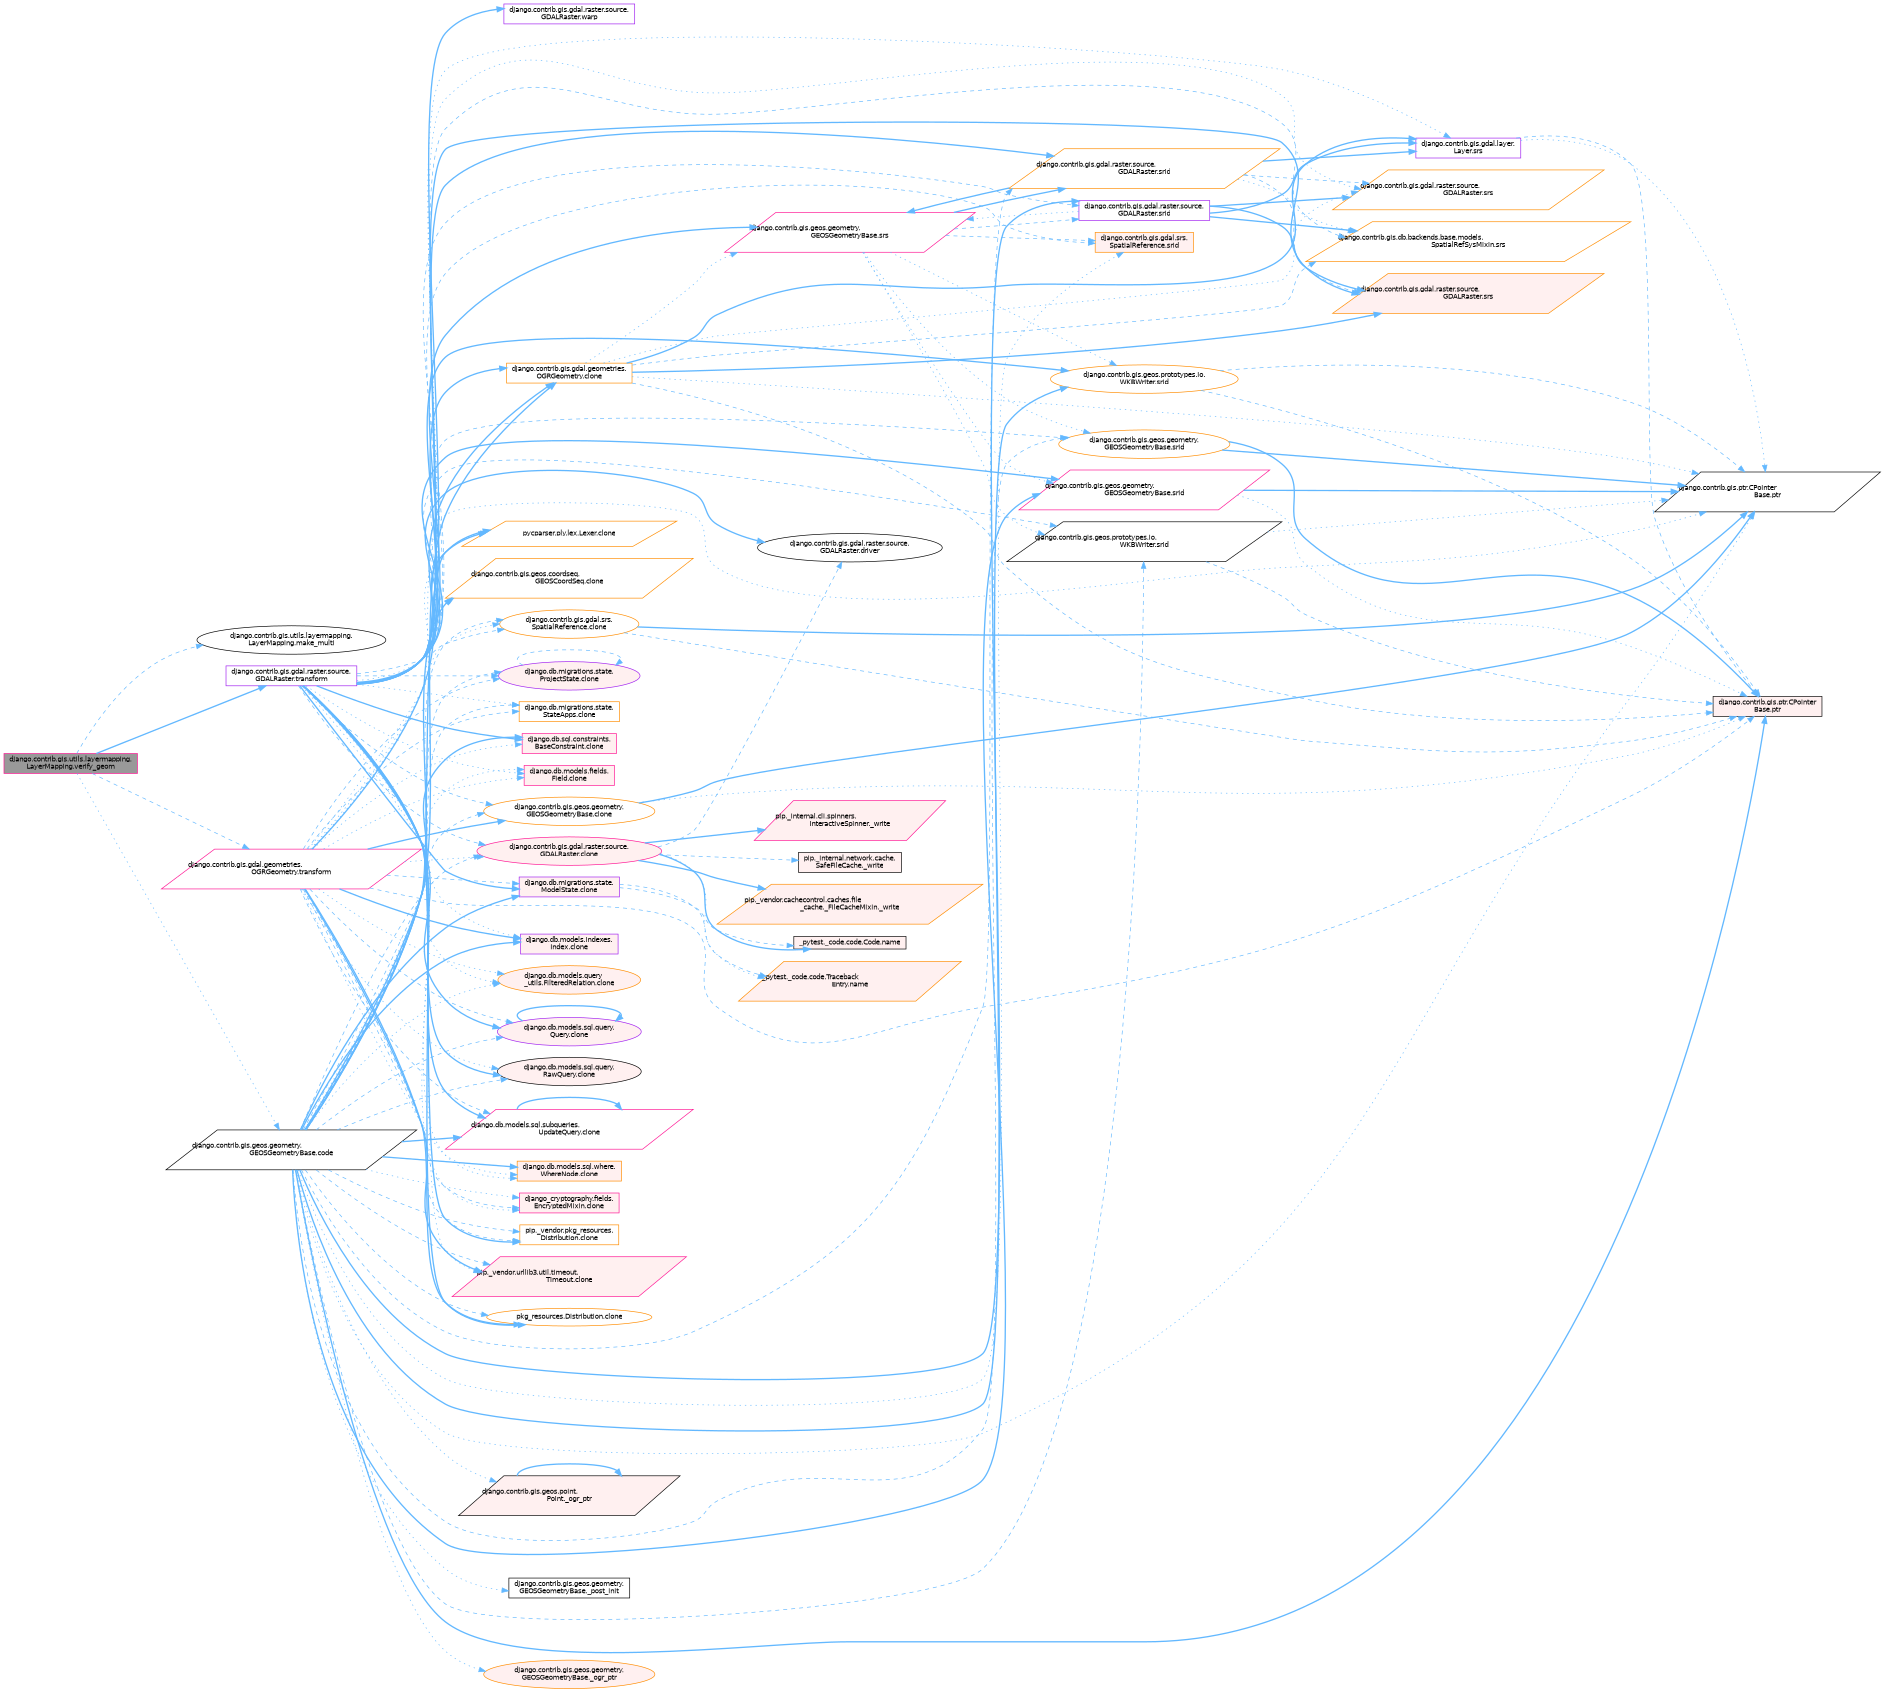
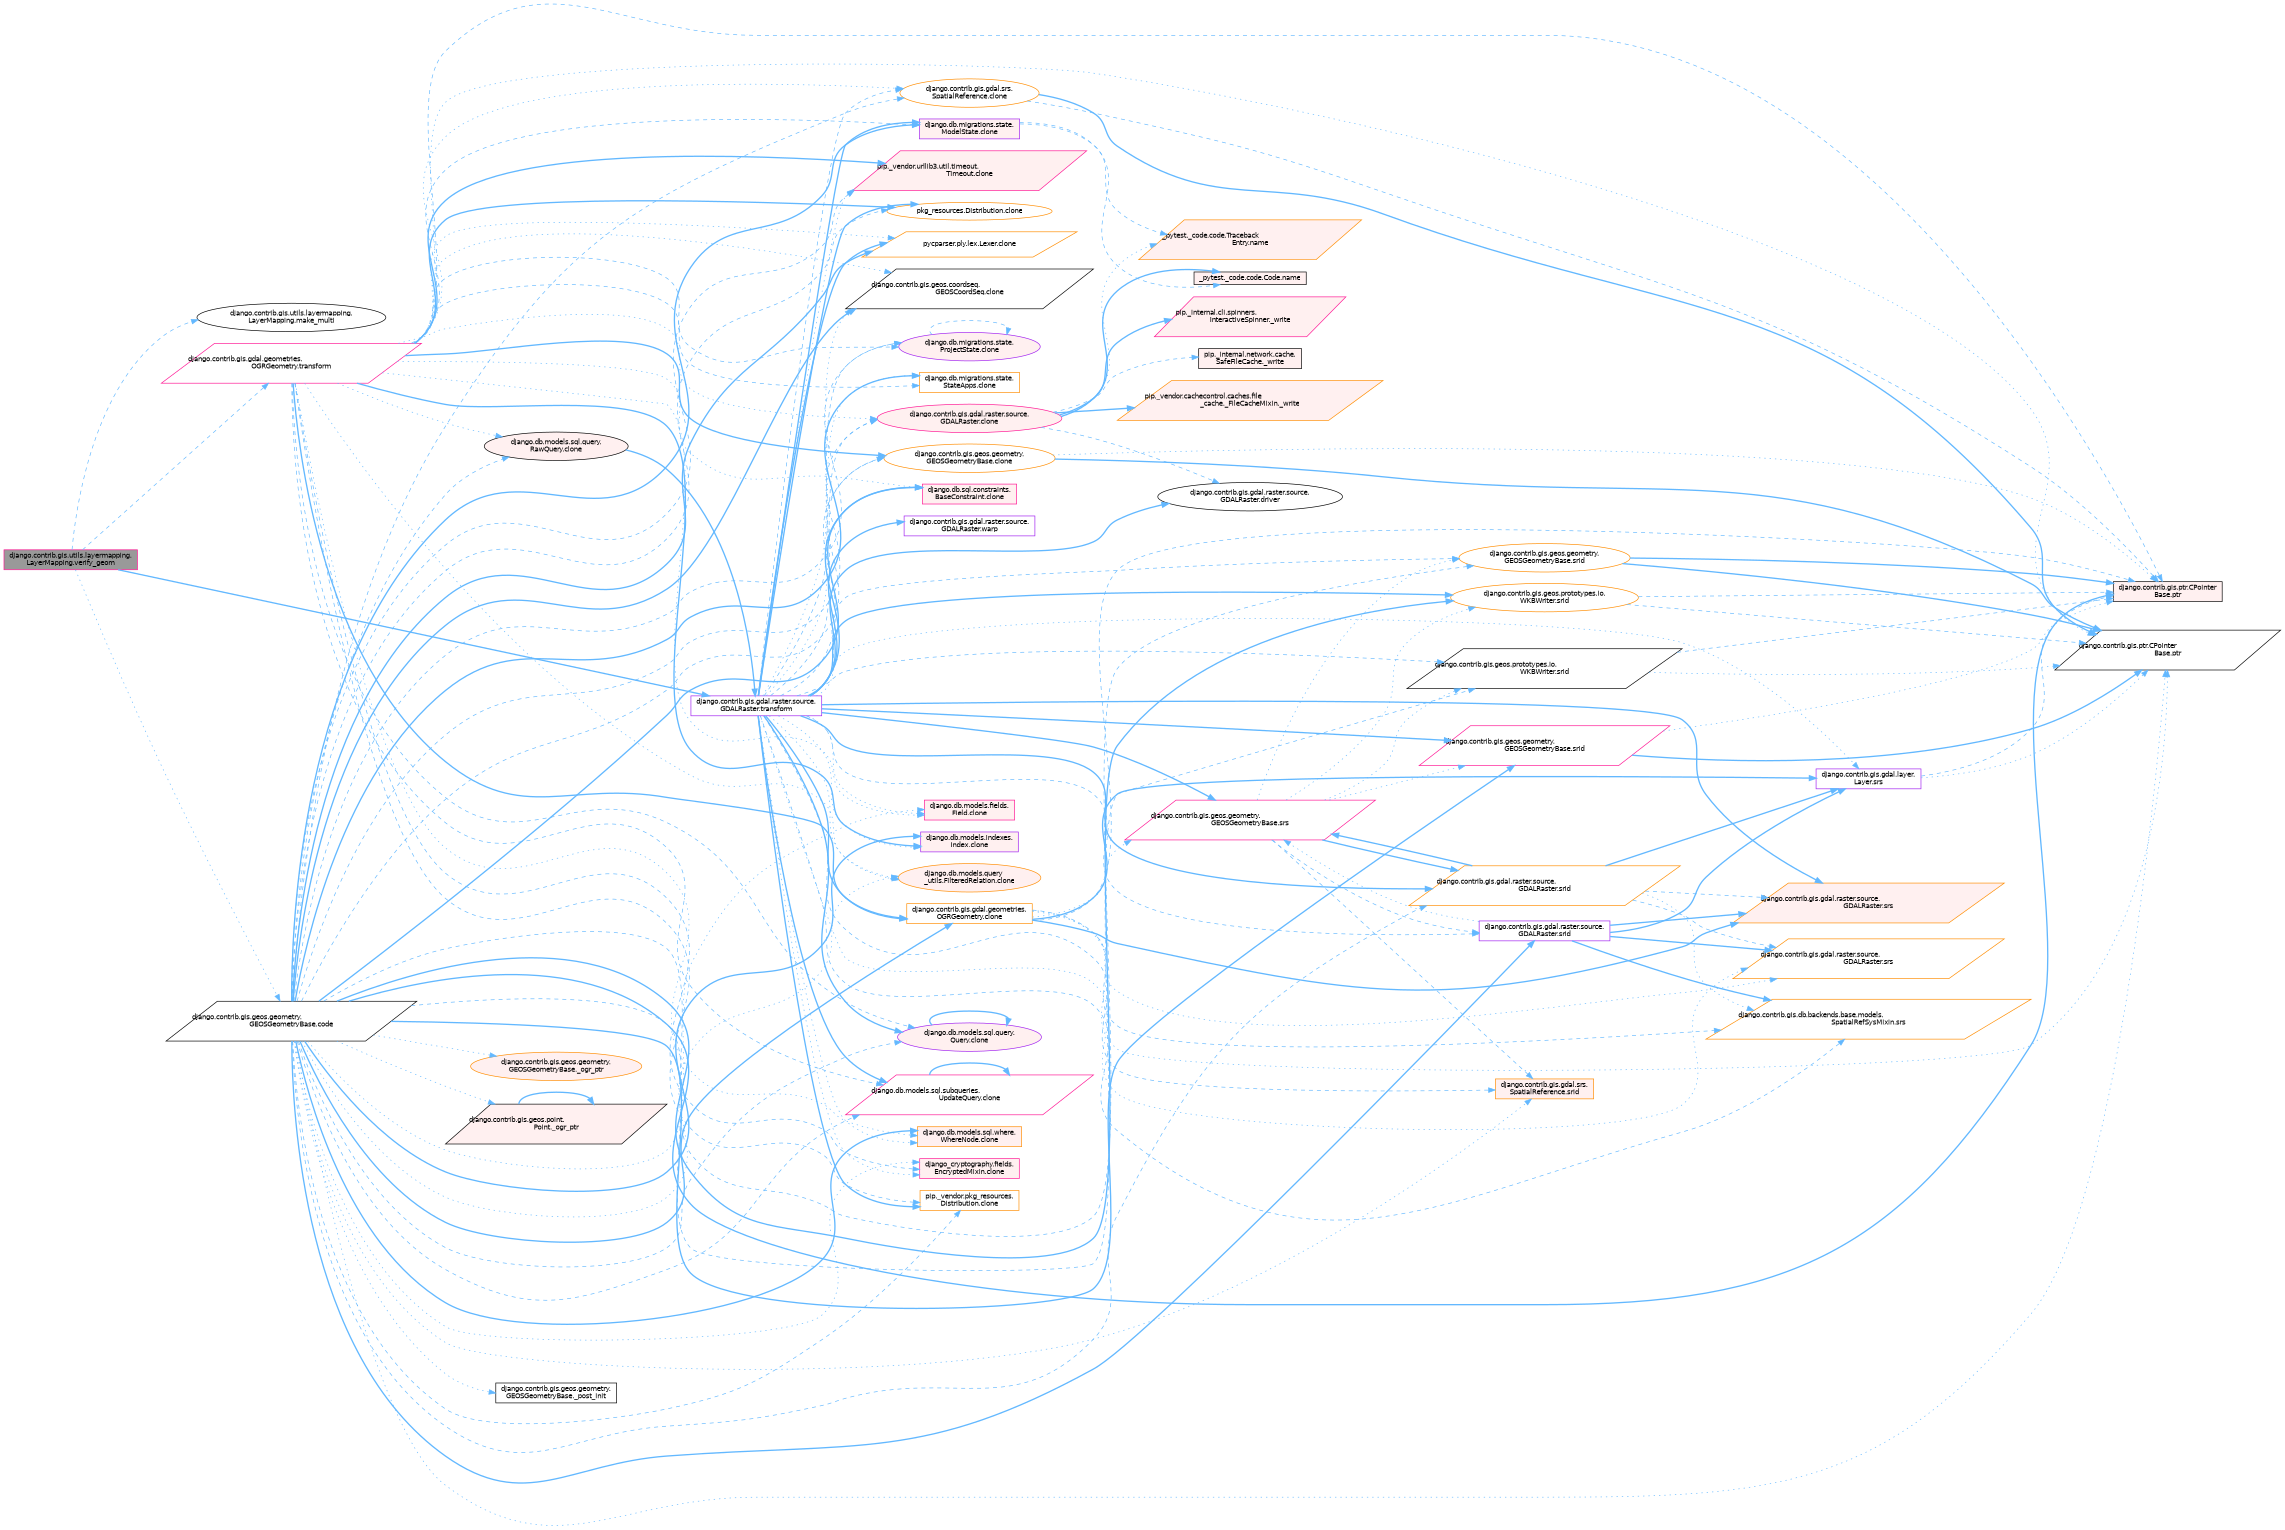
node "django.contrib.gis.geos.coordseq. GEOSCoordSeq.clone": color darkorange -> black
edge "django.contrib.gis.gdal.raster.source. GDALRaster.transform" -> "django.db.models.sql.query. RawQuery.clone": reversed
edge "django.contrib.gis.geos.geometry. GEOSGeometryBase.code" -> "django.db.migrations.state. StateApps.clone": style dashed -> bold
edge "django.contrib.gis.geos.geometry. GEOSGeometryBase.code" -> "django.db.models.sql.subqueries. UpdateQuery.clone": style bold -> dashed
